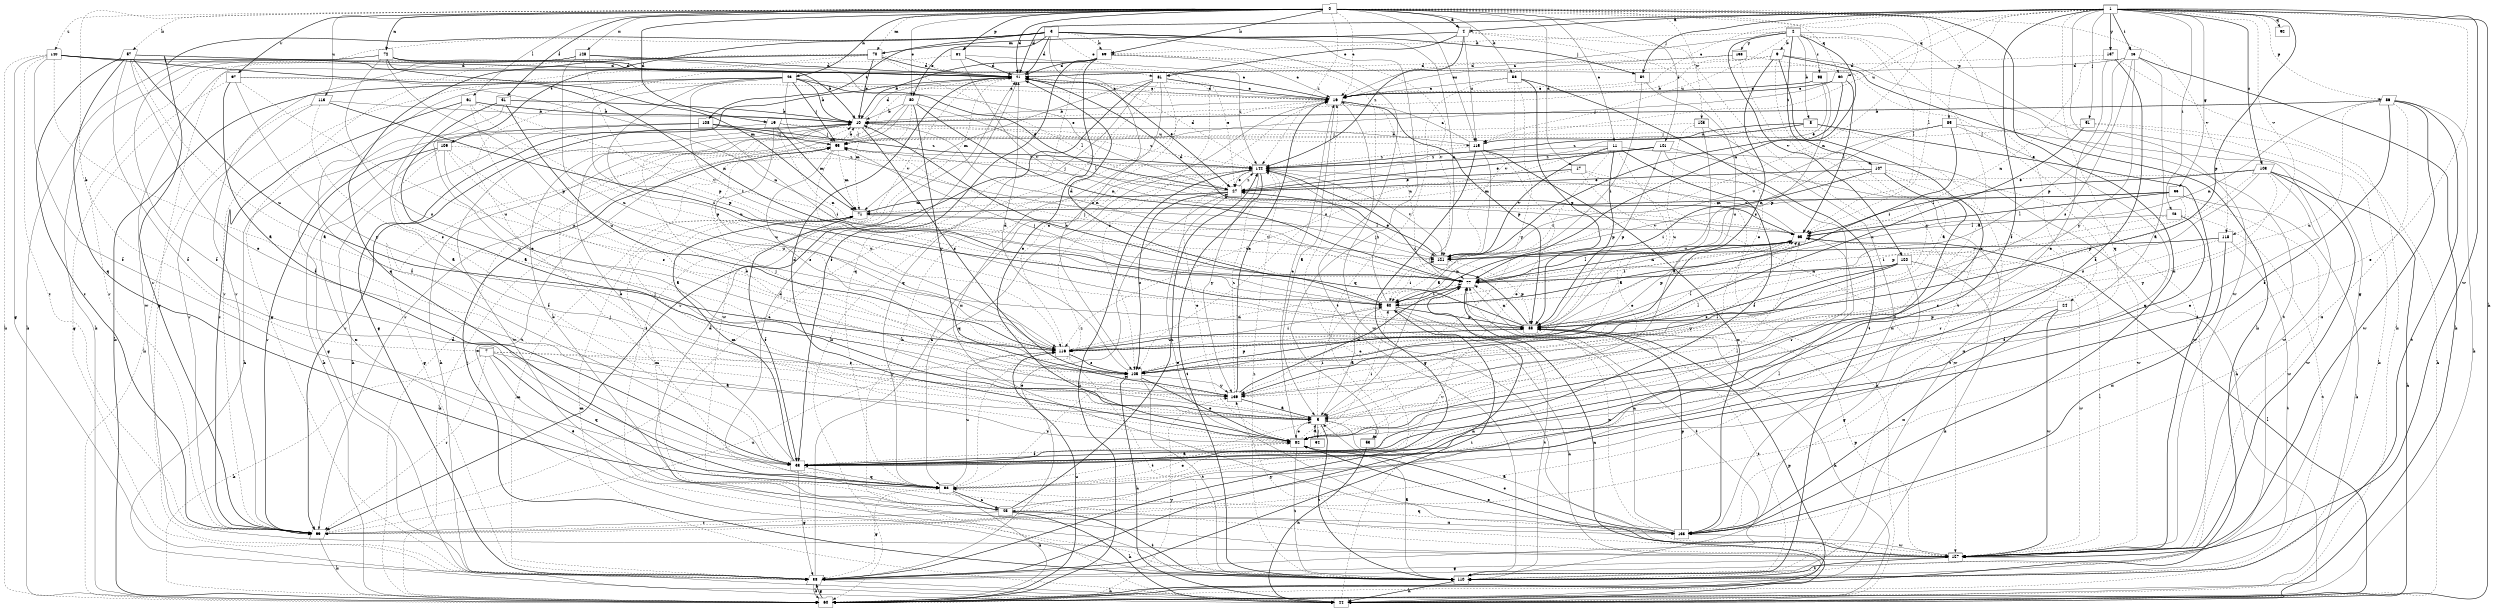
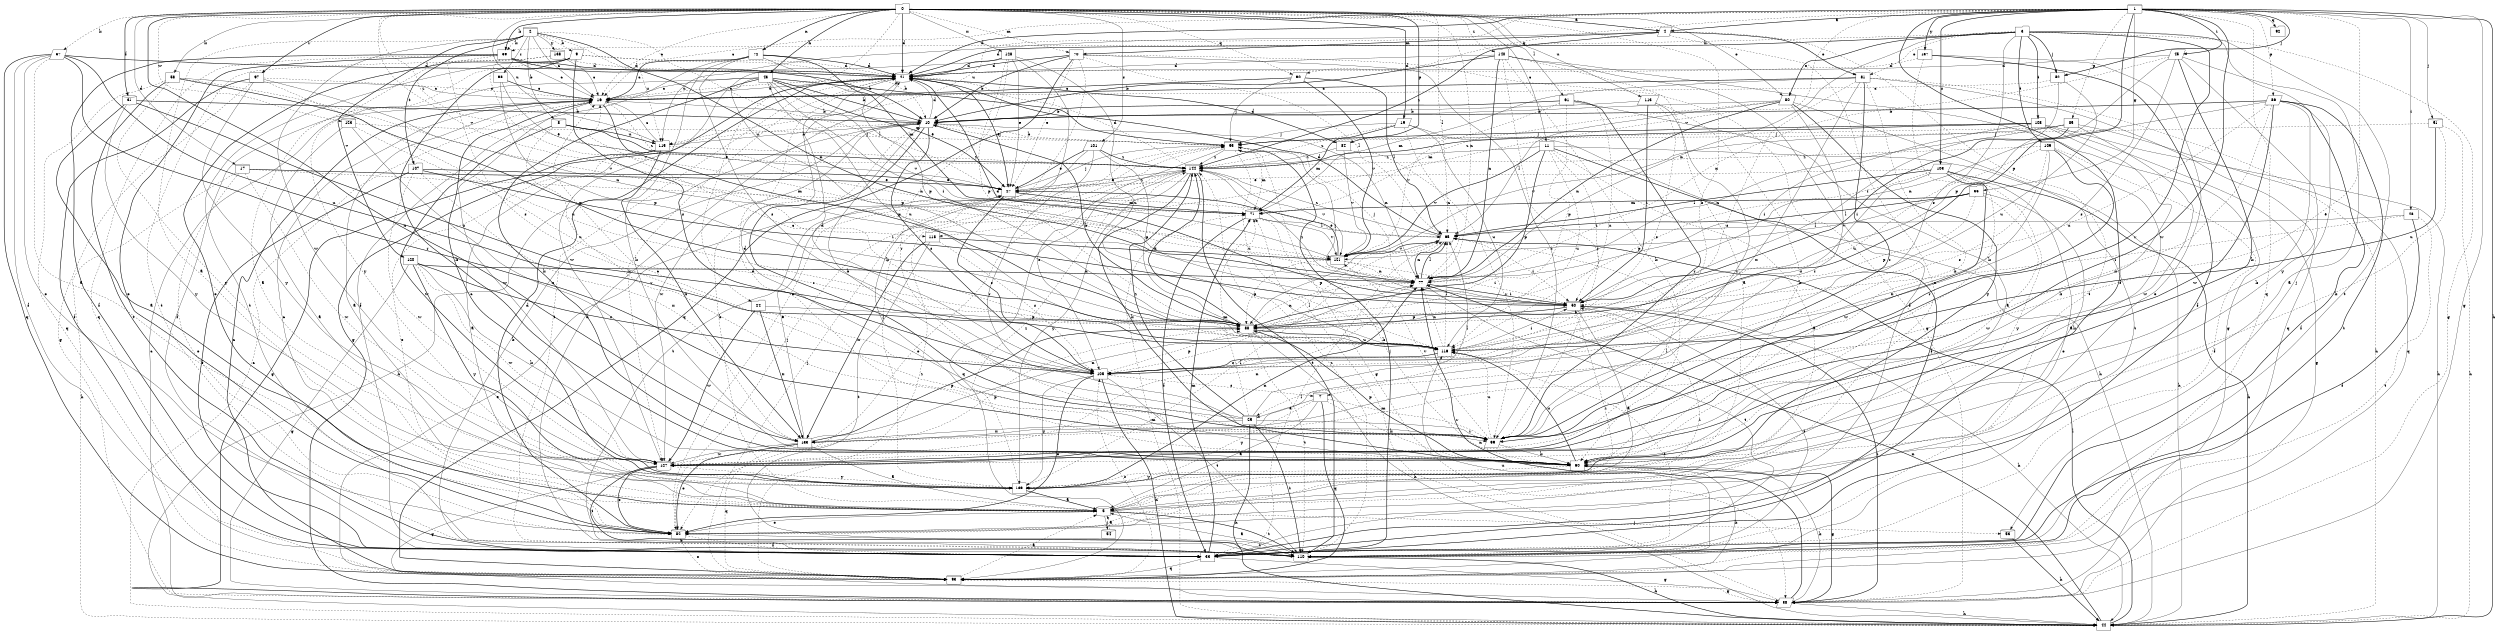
edge "84" -> "21": reversed
edge "7" -> "105": reversed
edge "93" -> "25": now "93" -> "16"
